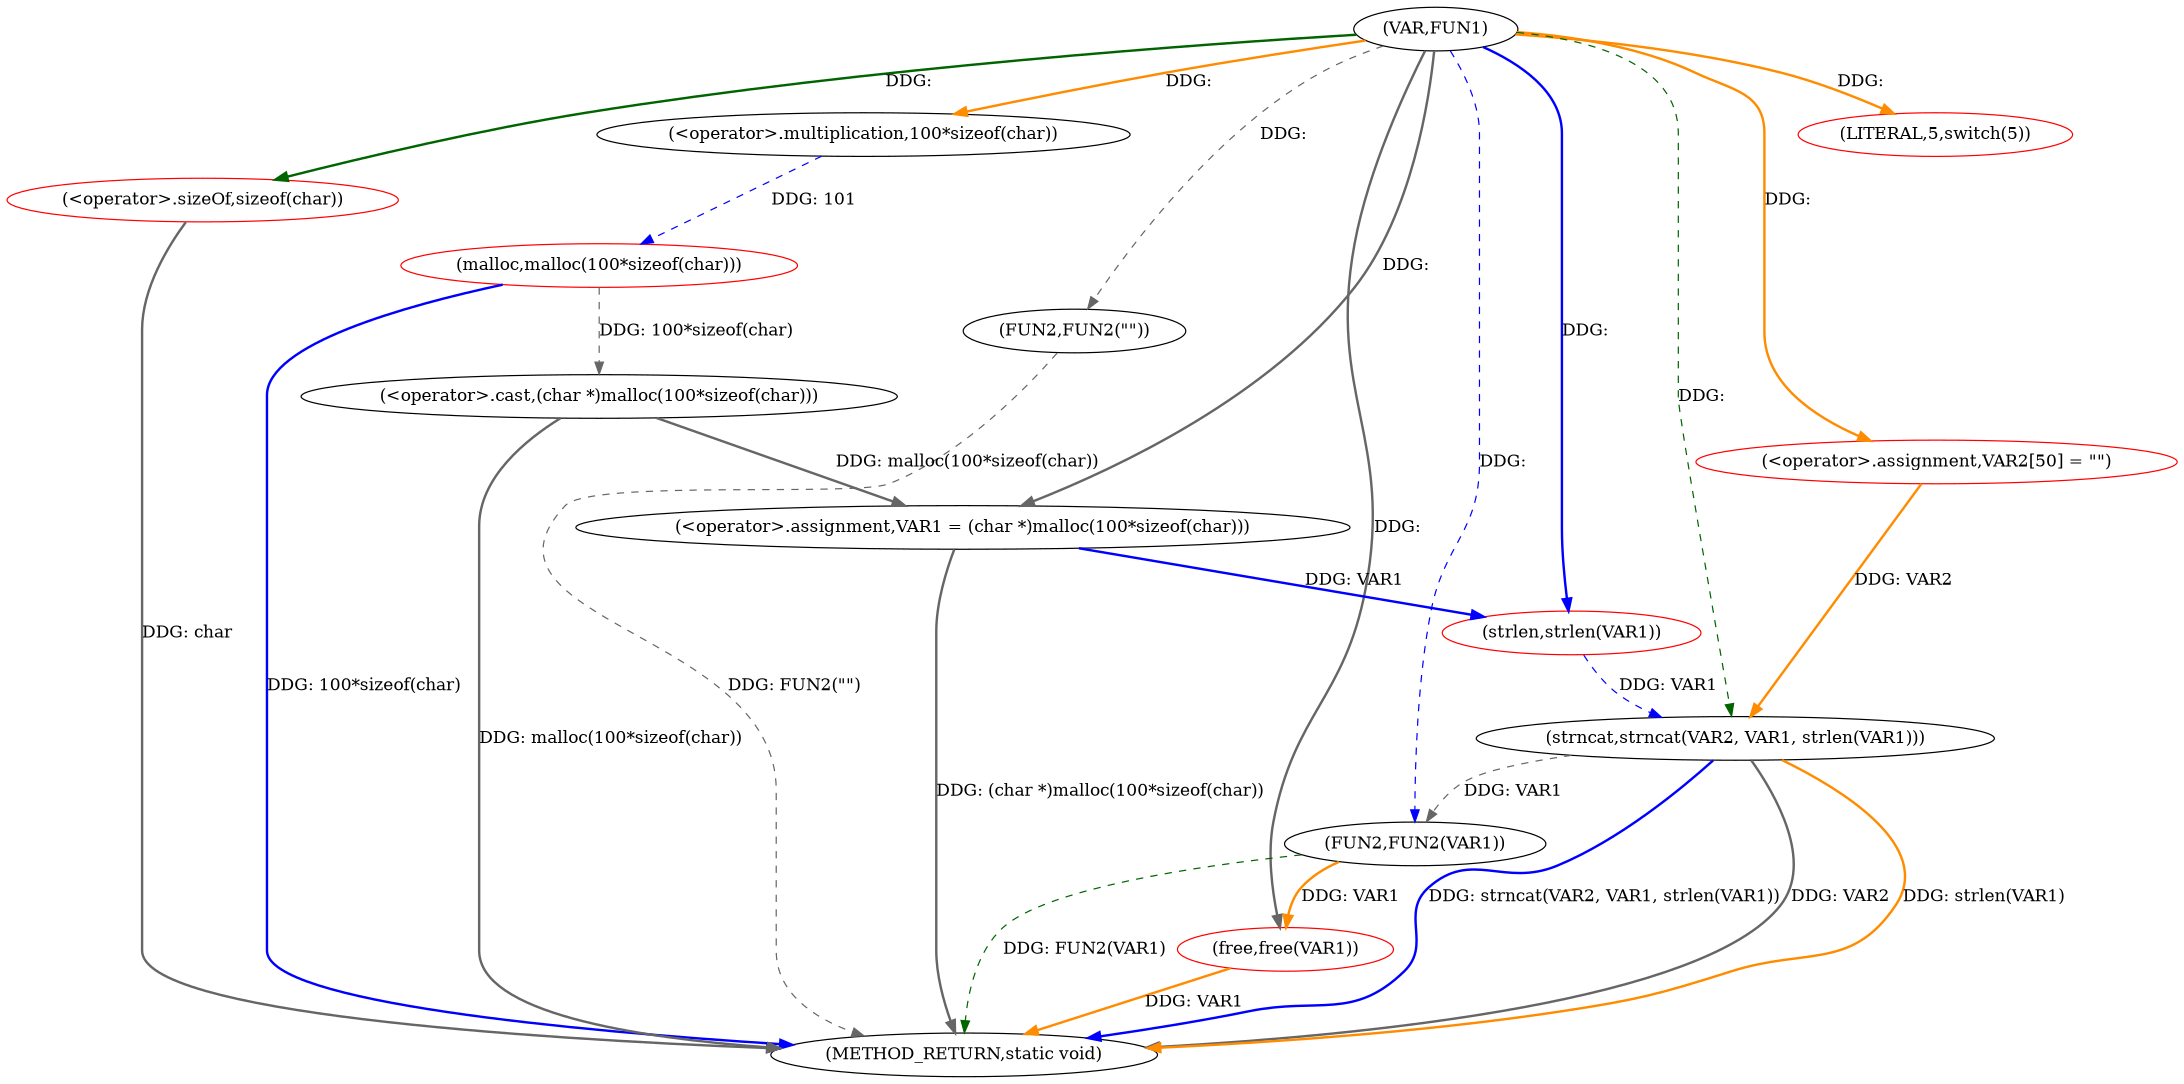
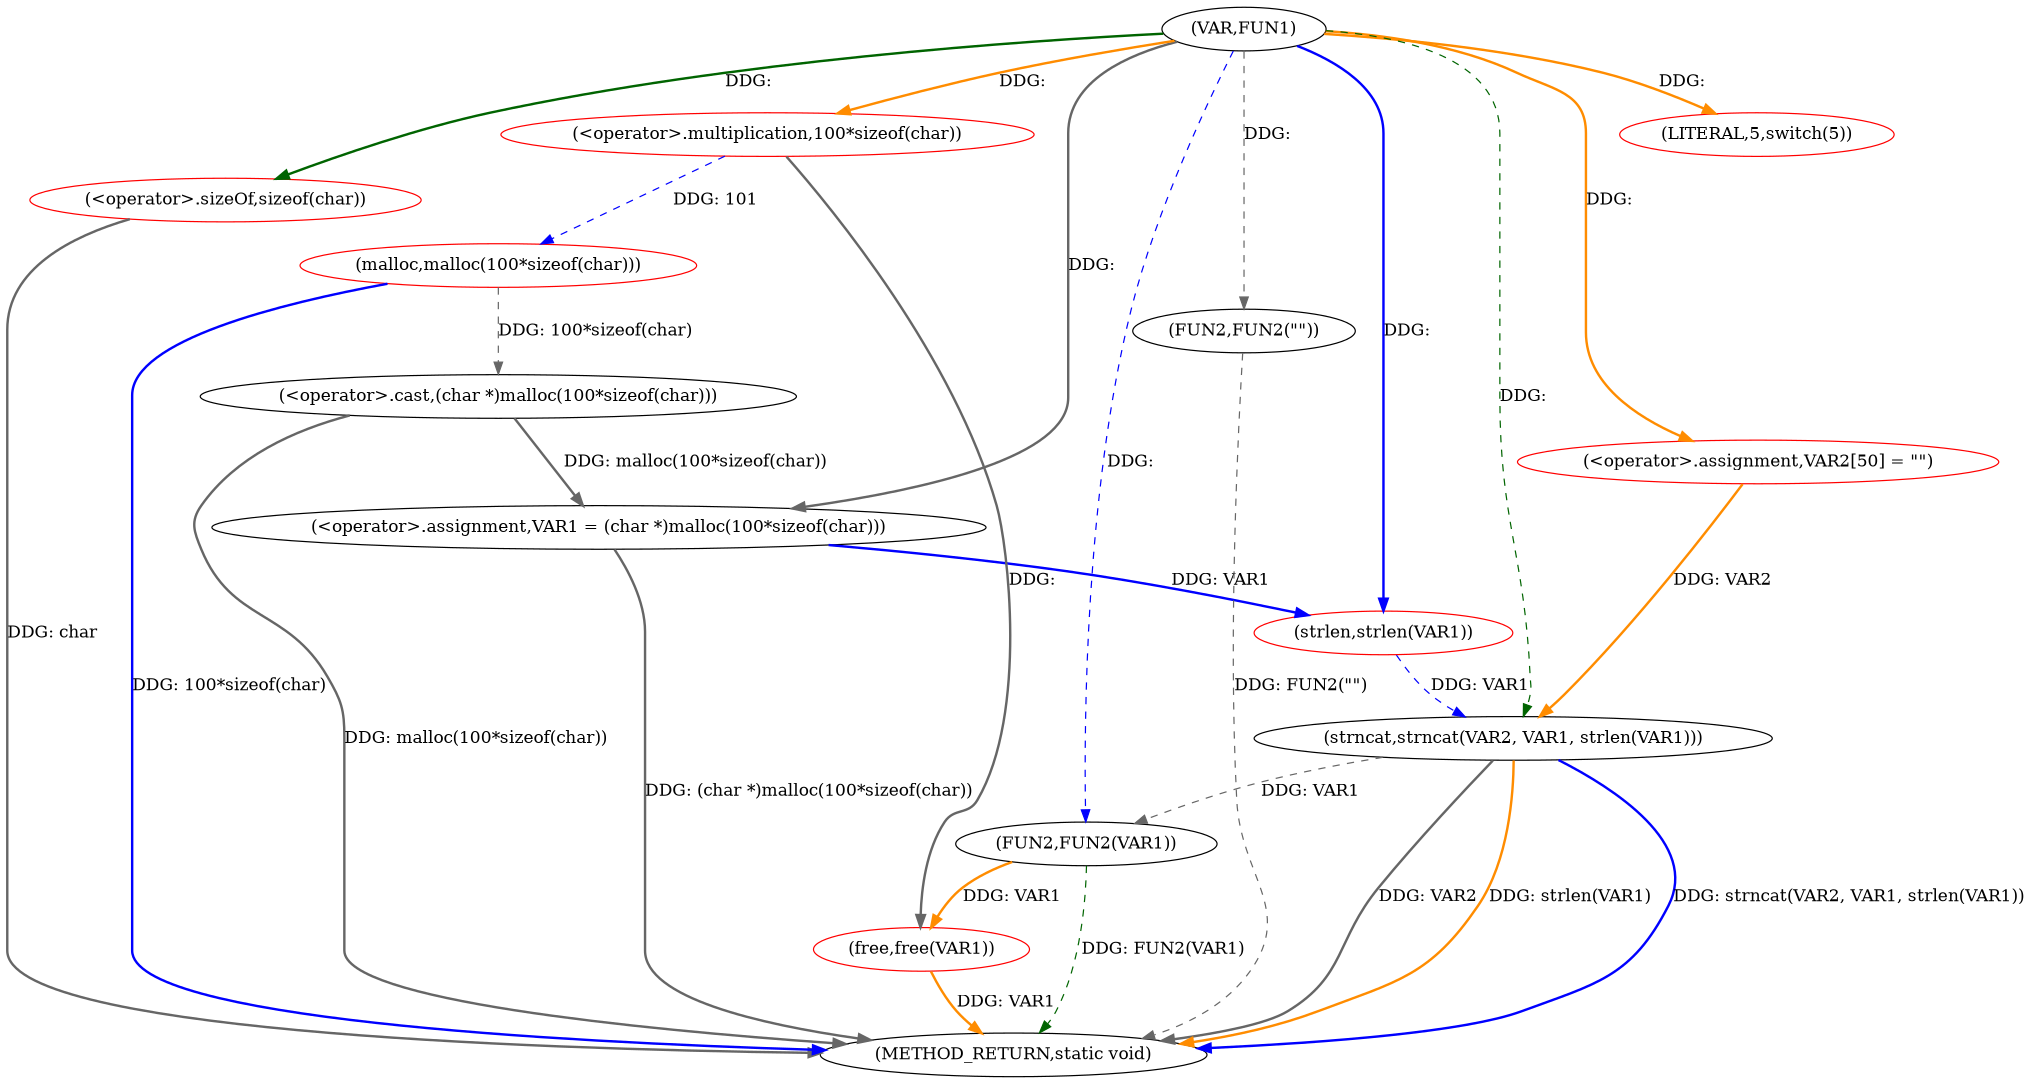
node "(<operator>.multiplication,100*sizeof(char))": color black -> red
edge "(VAR,FUN1)" -> "(free,free(VAR1))": now "(<operator>.multiplication,100*sizeof(char))" -> "(free,free(VAR1))"
